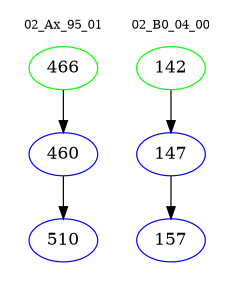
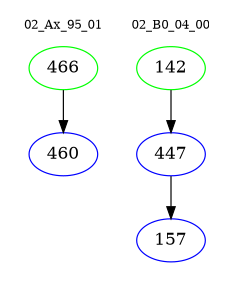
node "147": label "147" -> "447"
node "510": removed
